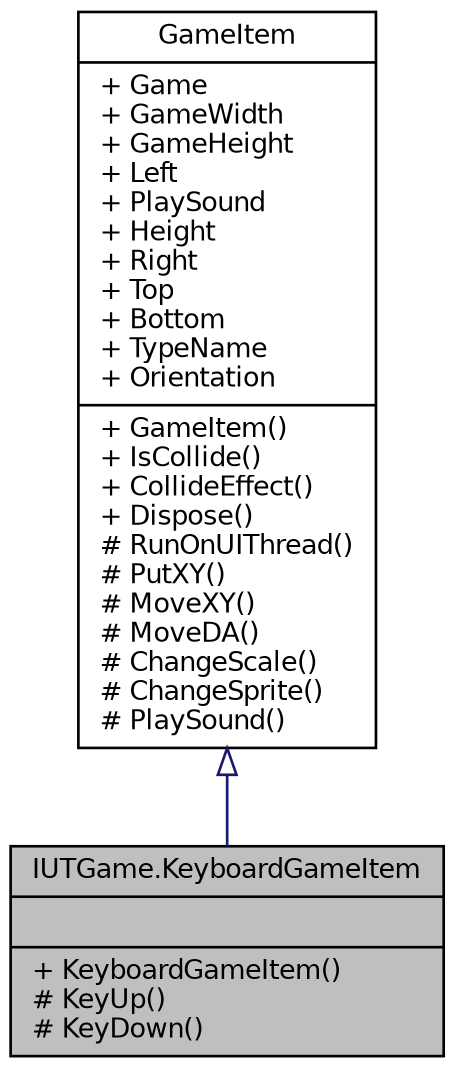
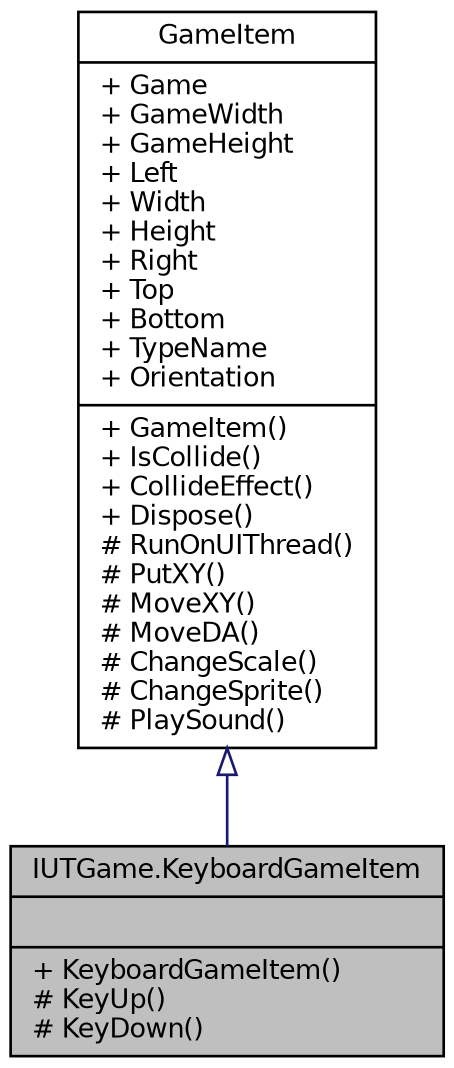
node "GameItem": text "+ PlaySound" -> "+ Width"
